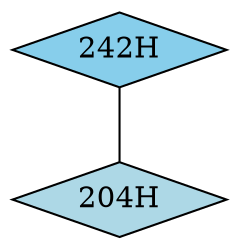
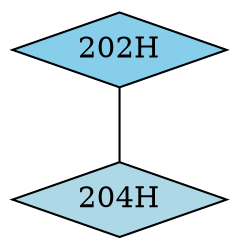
node "242H": label "242H" -> "202H"
